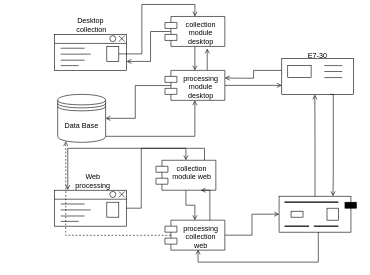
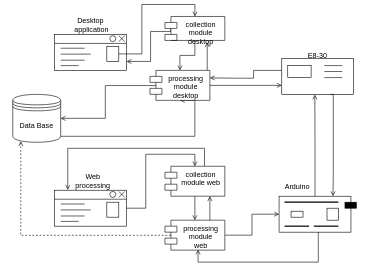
node "Desktop collection": label "Desktop collection" -> "Desktop application"
node "collection module desktop": size 60x30 -> 60x24
node "E7-30": label "E7-30" -> "E8-30"
node "processing module desktop": moved (195, 86) -> (180, 86)
node "Data Base": moved (81, 119) -> (36, 119)
node "collection module web": moved (186, 176) -> (195, 182)
node "Arduino": added
node "processing collection web": label "processing collection web" -> "processing module web"
